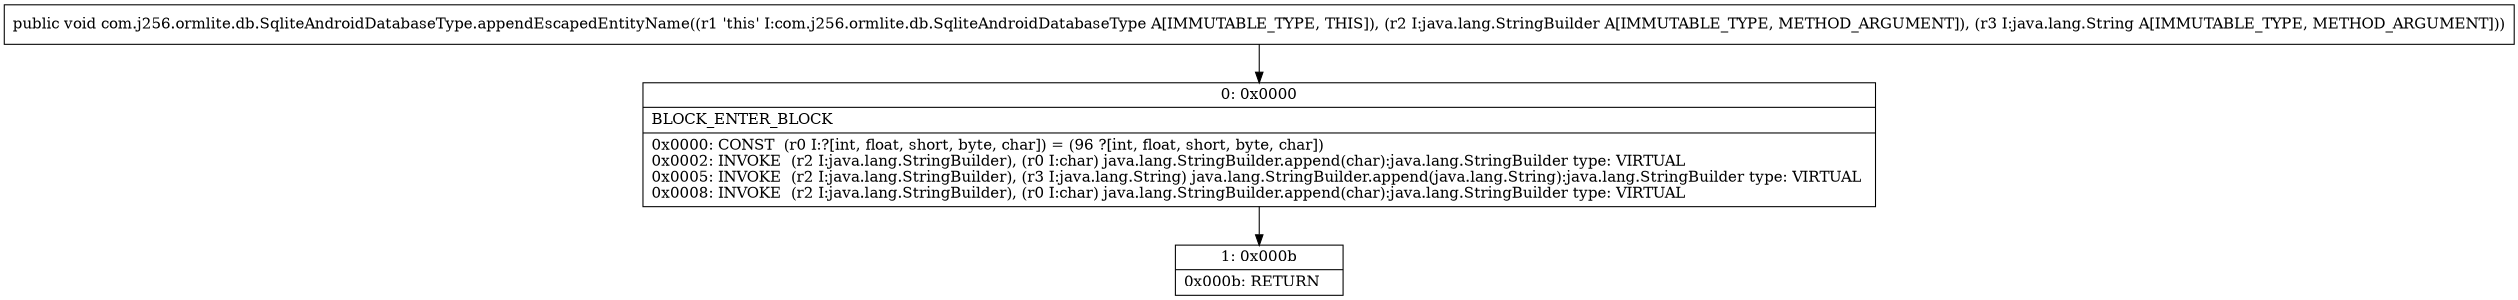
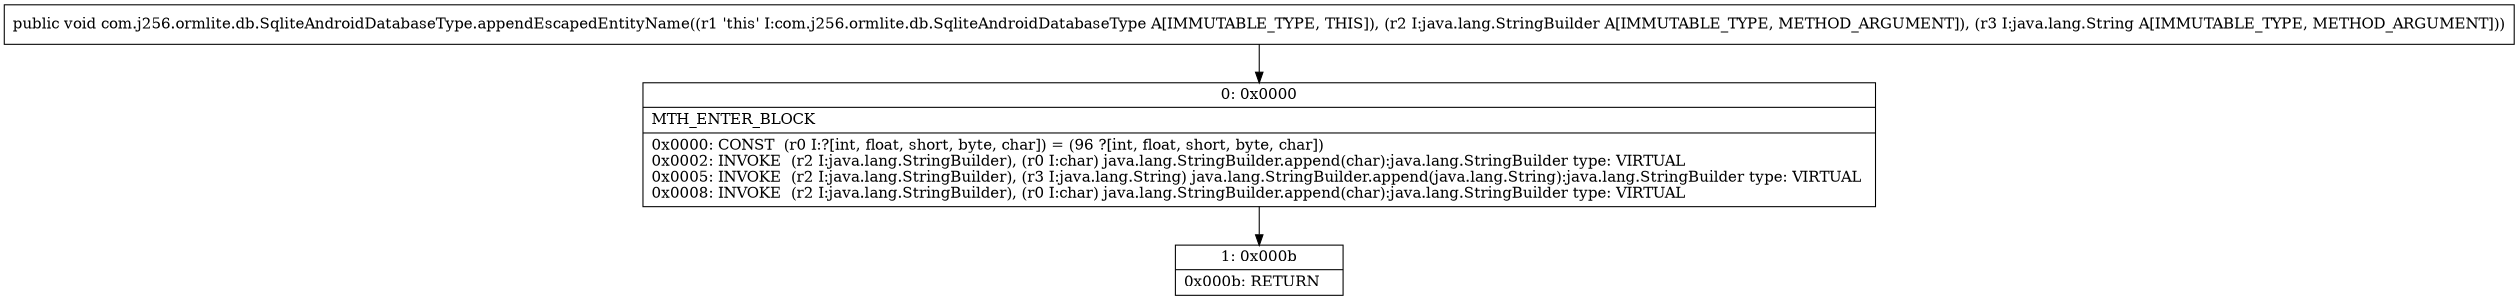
node "0: 0x0000": text "BLOCK_ENTER_BLOCK" -> "MTH_ENTER_BLOCK"
